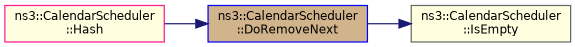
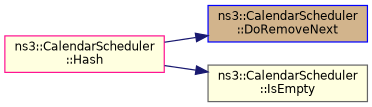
edge "ns3::CalendarScheduler ::DoRemoveNext" -> "ns3::CalendarScheduler ::IsEmpty": now "ns3::CalendarScheduler ::Hash" -> "ns3::CalendarScheduler ::IsEmpty"
